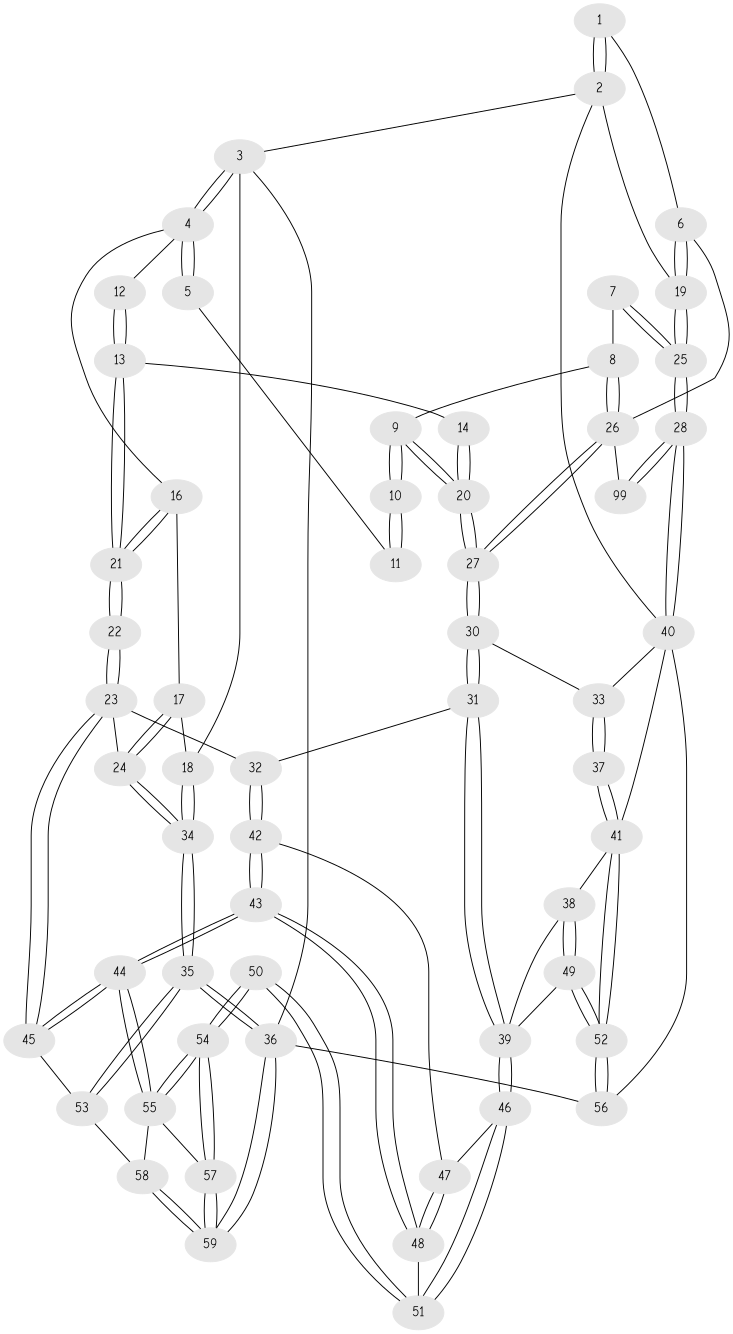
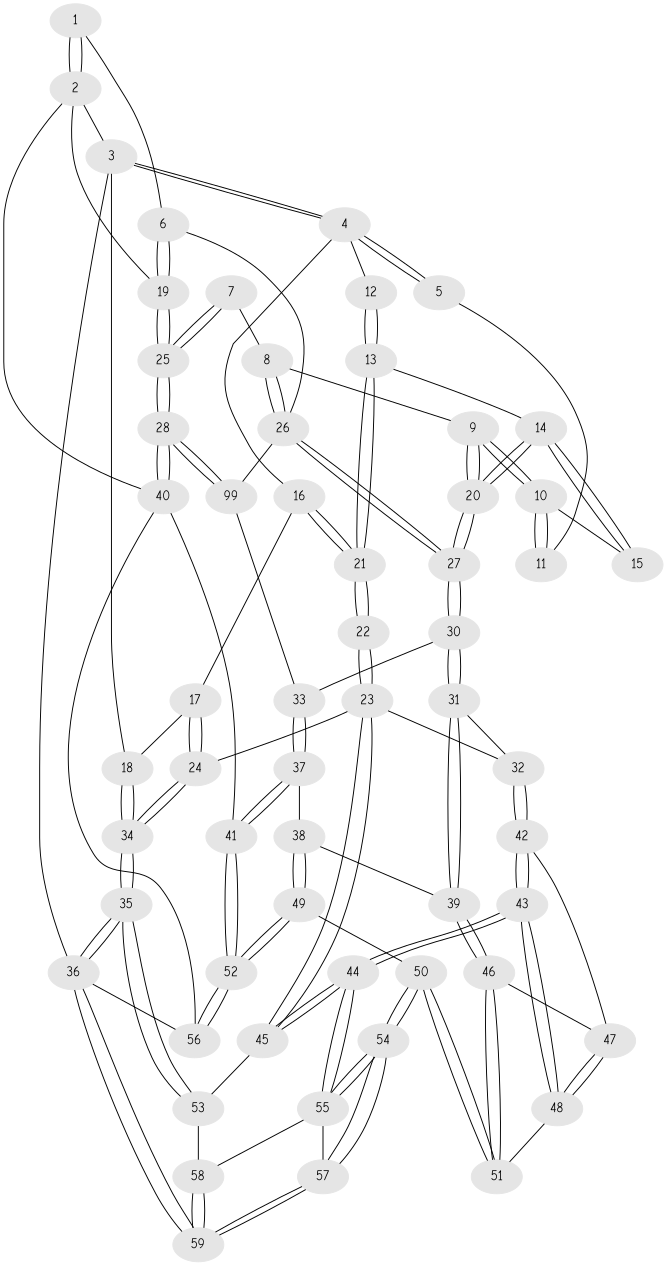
node "15": added
edge "40" -- "33": now "99" -- "33"
edge "41" -- "38": now "37" -- "38"
edge "49" -- "39": now "49" -- "50"
